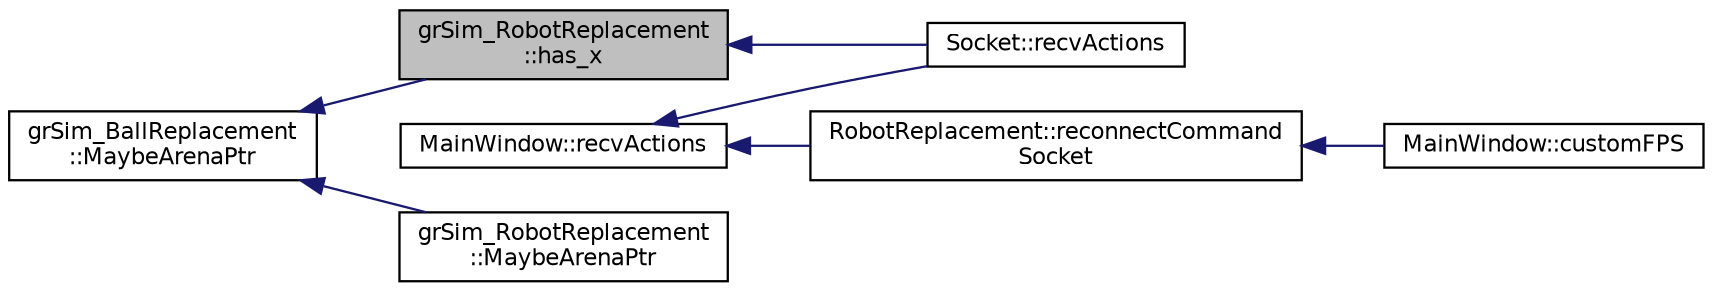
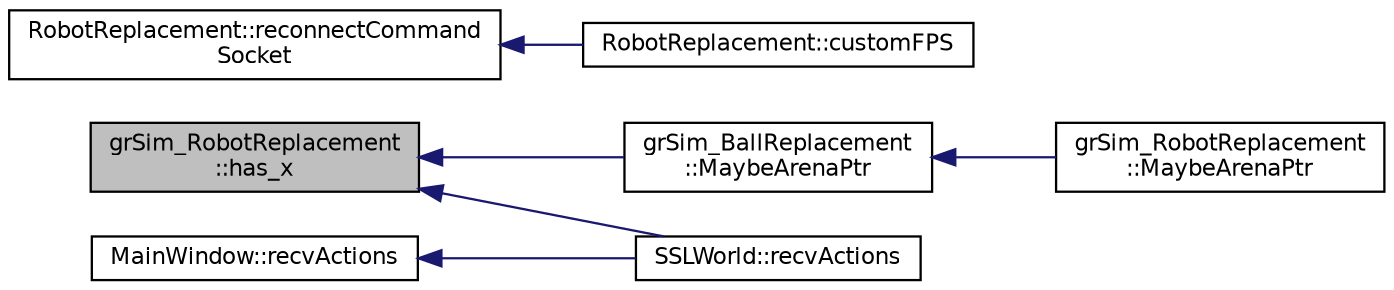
node "Socket::recvActions": label "Socket::recvActions" -> "SSLWorld::recvActions"
edge "grSim_RobotReplacement ::has_x" -> "grSim_BallReplacement ::MaybeArenaPtr": reversed
edge "RobotReplacement::reconnectCommand Socket" -> "MainWindow::recvActions": removed
node "MainWindow::customFPS": label "MainWindow::customFPS" -> "RobotReplacement::customFPS"
